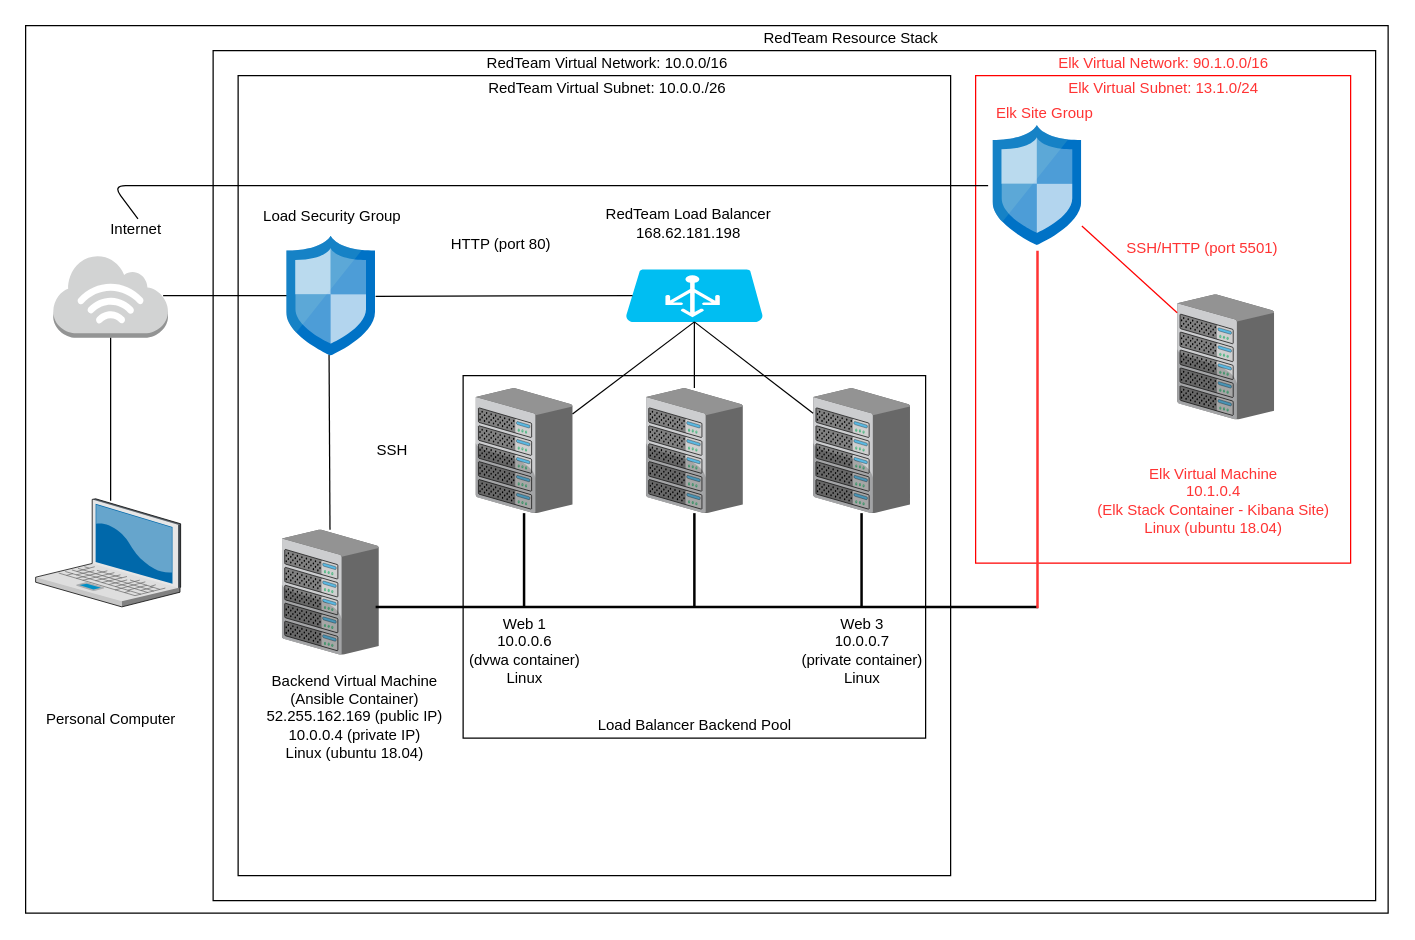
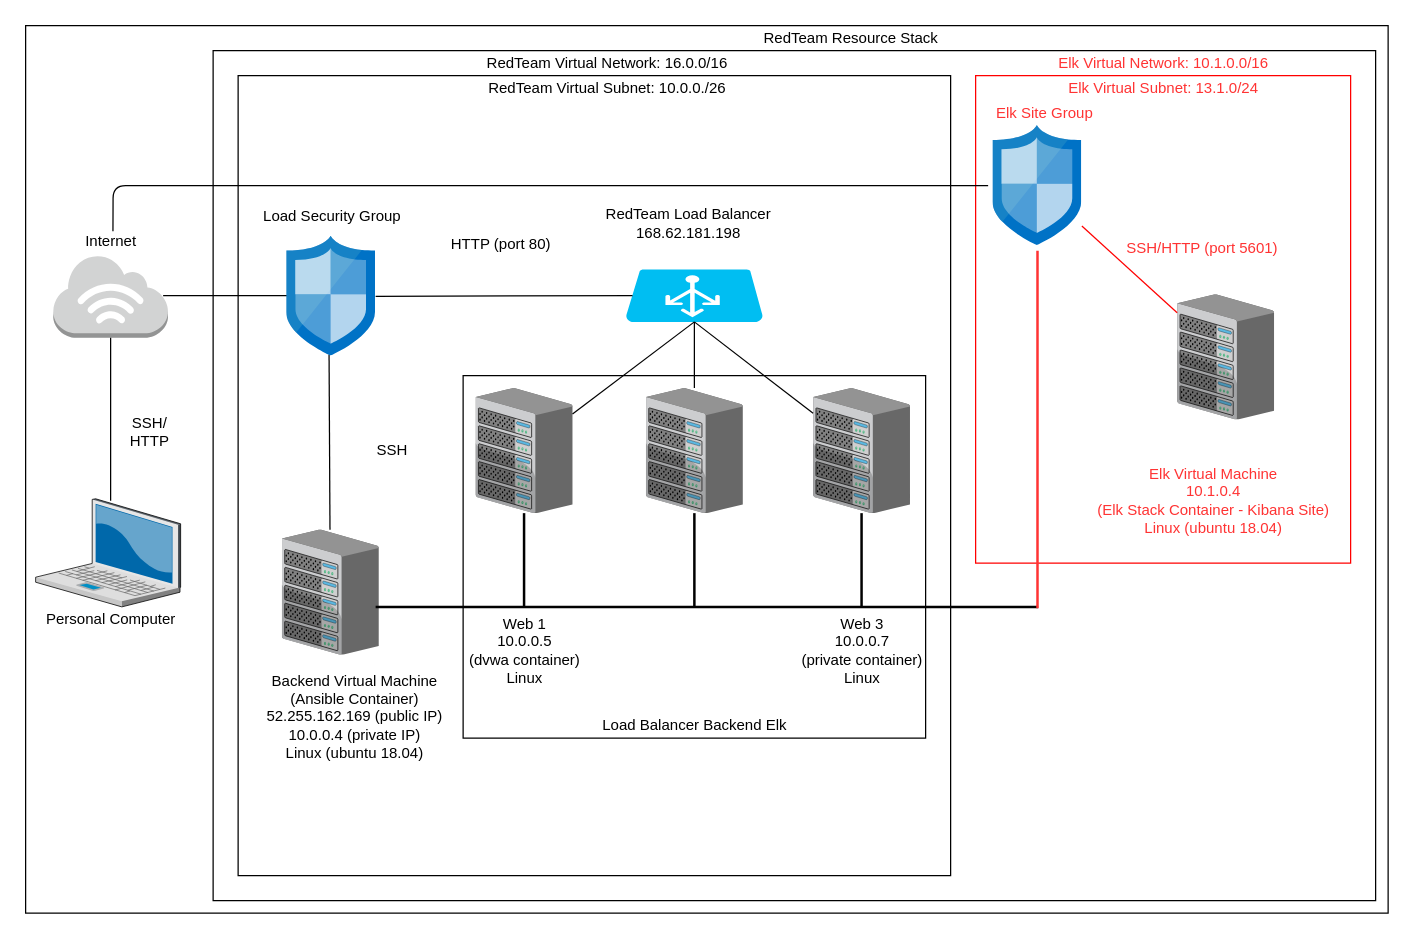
node "RedTeam Virtual Network: 10.0.0/16": label "RedTeam Virtual Network: 10.0.0/16" -> "RedTeam Virtual Network: 16.0.0/16"
node "Elk Virtual Network: 90.1.0.0/16": label "Elk Virtual Network: 90.1.0.0/16" -> "Elk Virtual Network: 10.1.0.0/16"
node "Internet": moved (136, 230) -> (111, 242)
node "SSH/HTTP (port 5501)": label "SSH/HTTP (port 5501)" -> "SSH/HTTP (port 5601)"
node "SSH/ HTTP": added
node "Web 1 10.0.0.6 (dvwa container) Linux": label "Web 1 10.0.0.6 (dvwa container) Linux" -> "Web 1 10.0.0.5 (dvwa container) Linux"
node "Personal Computer": moved (111, 719) -> (111, 619)
node "Load Balancer Backend Pool": label "Load Balancer Backend Pool" -> "Load Balancer Backend Elk"
